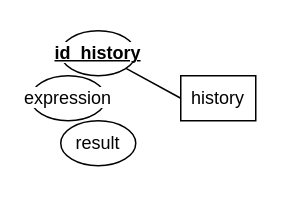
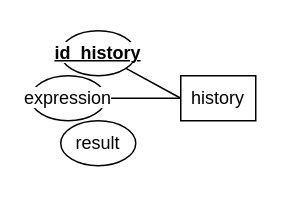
edge "expression" -- "history": added
